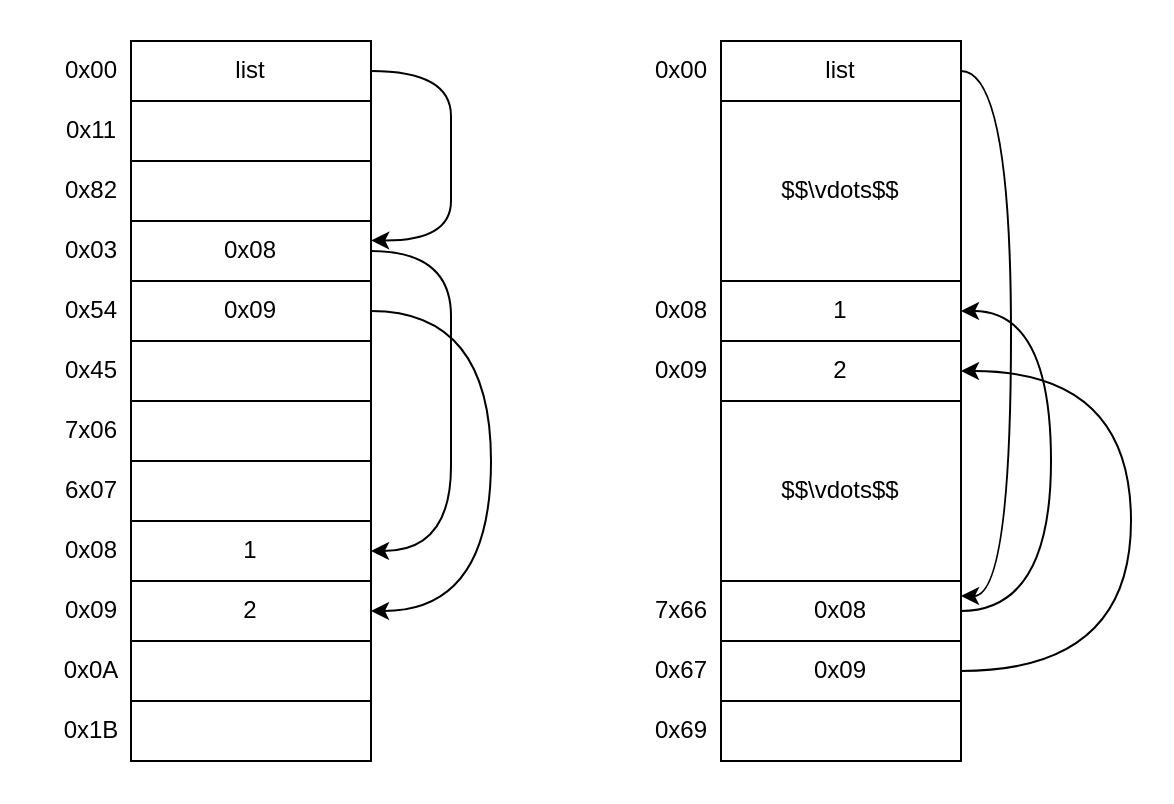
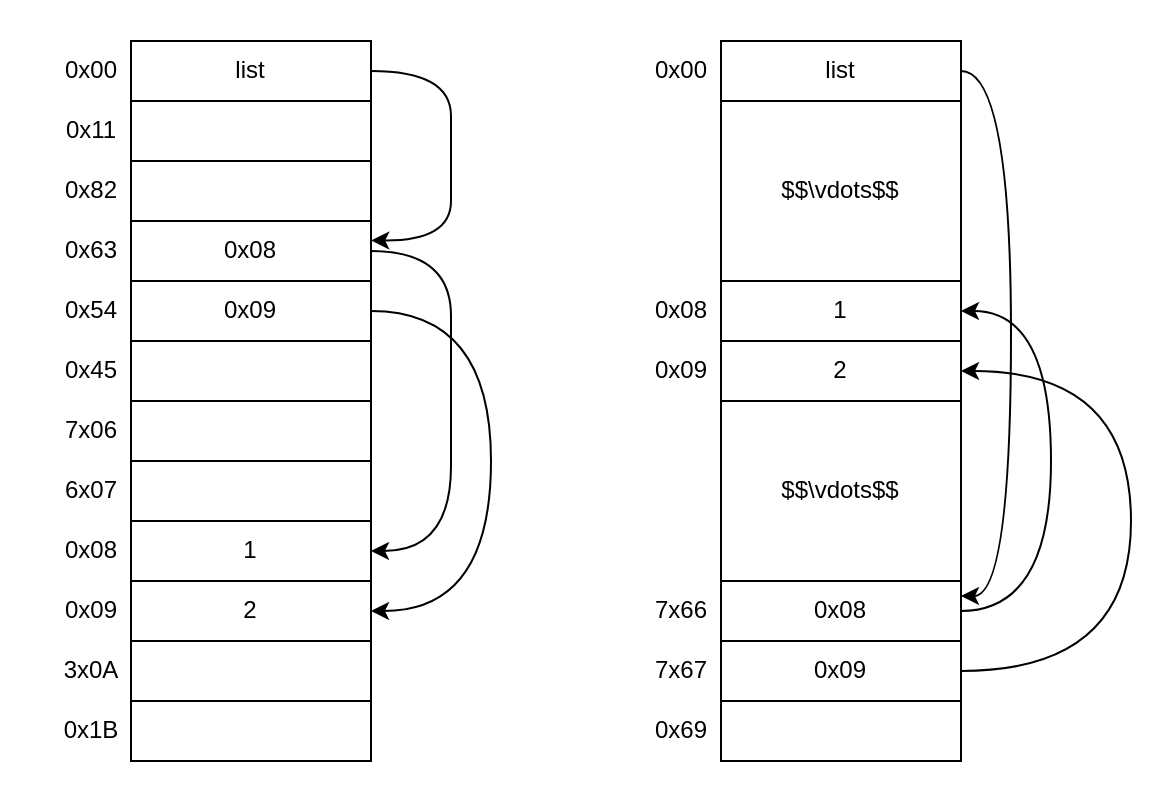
node "0x03": label "0x03" -> "0x63"
node "0x0A": label "0x0A" -> "3x0A"
node "0x67": label "0x67" -> "7x67"
